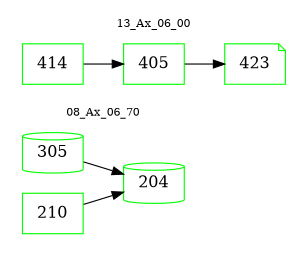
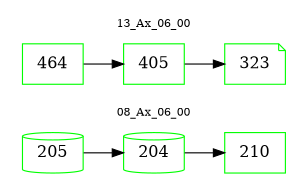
node "414": label "414" -> "464"
node "423": label "423" -> "323"
cluster "08_Ax_06_70": label "08_Ax_06_70" -> "08_Ax_06_00"
node "305": label "305" -> "205"
edge "210" -> "204": reversed
